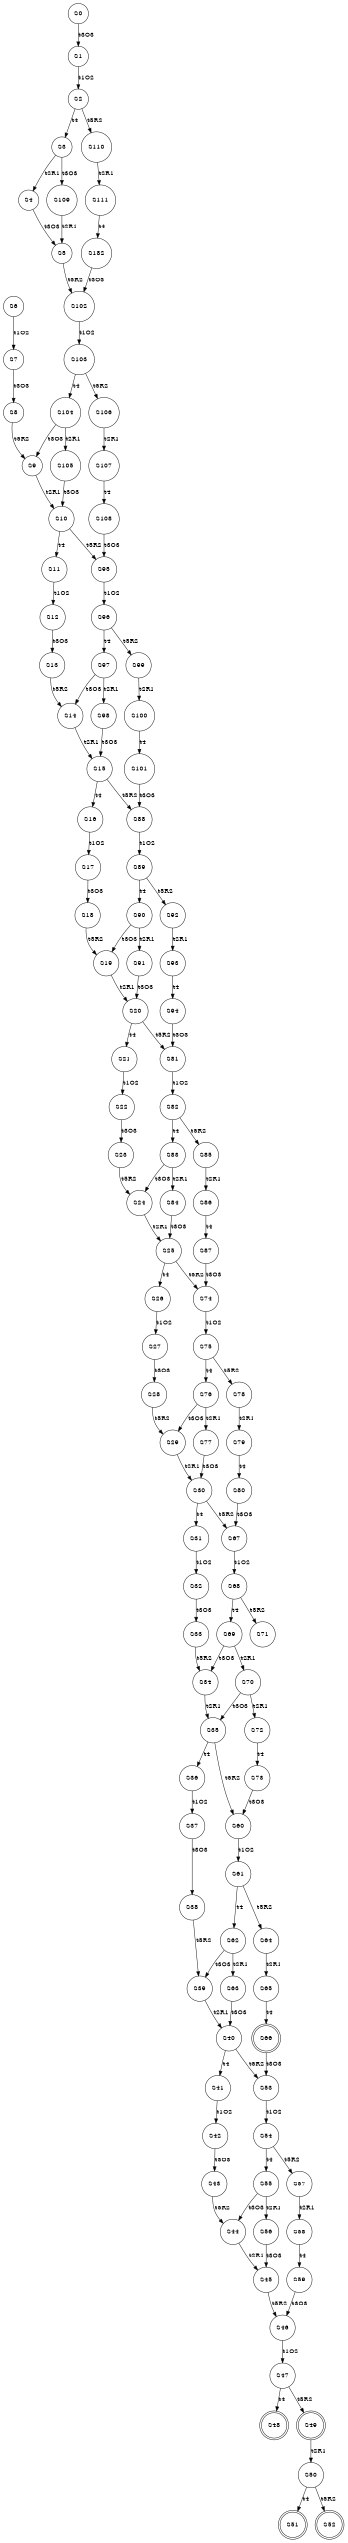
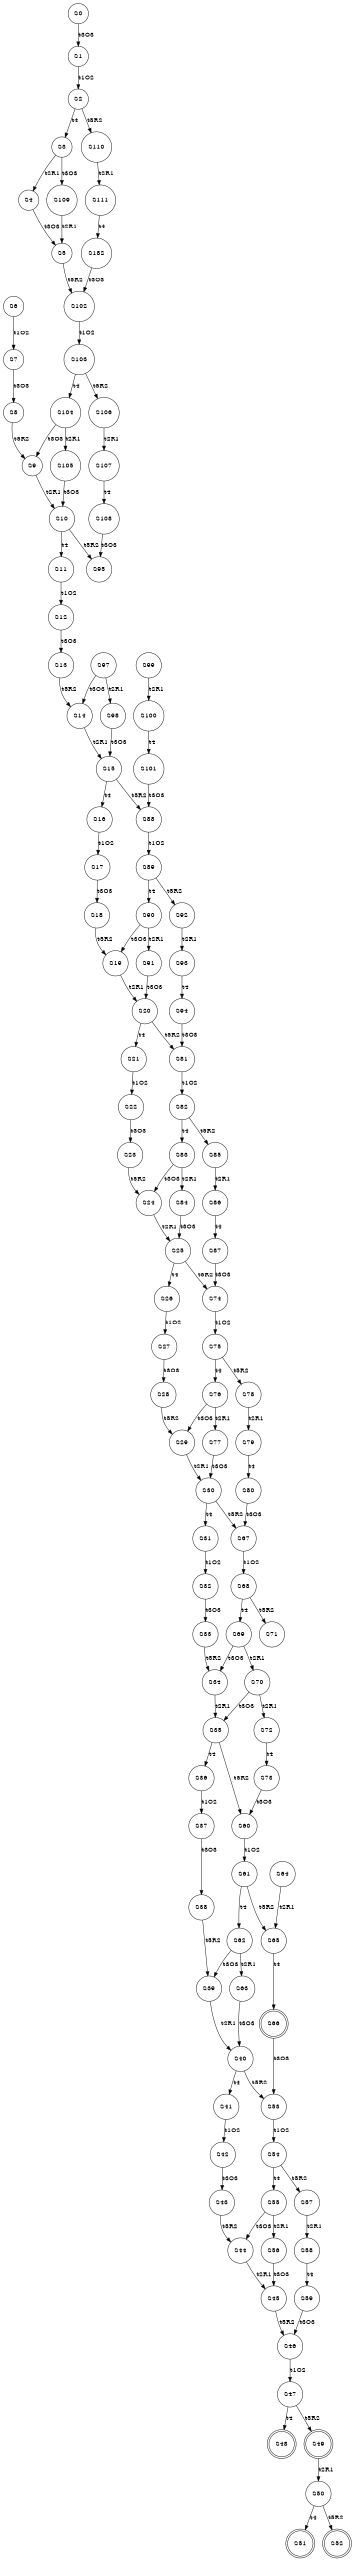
node "S96": removed
edge "S61" -> "S64": now "S61" -> "S65"
